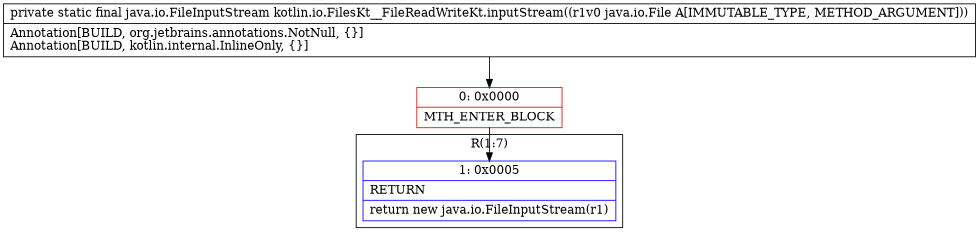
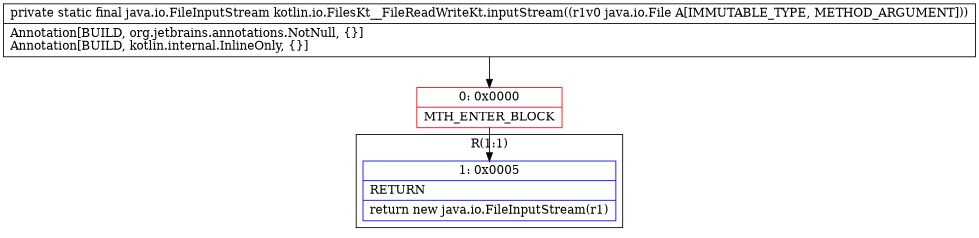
cluster "R(1:7)": label "R(1:7)" -> "R(1:1)"
